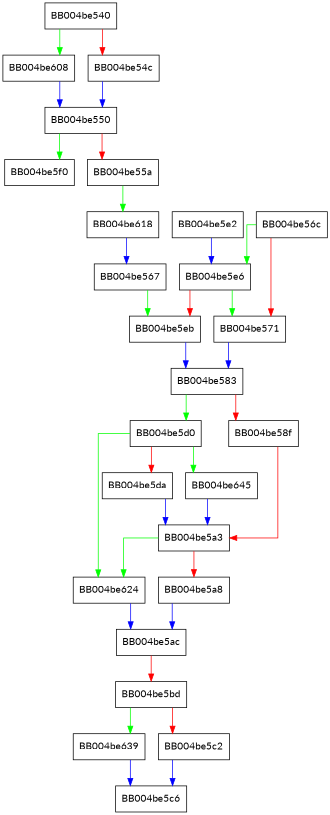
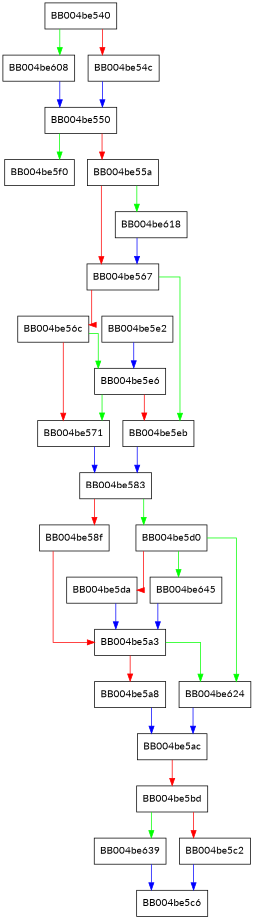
edge "BB004be55a" -> "BB004be567": added
edge "BB004be567" -> "BB004be56c": added
